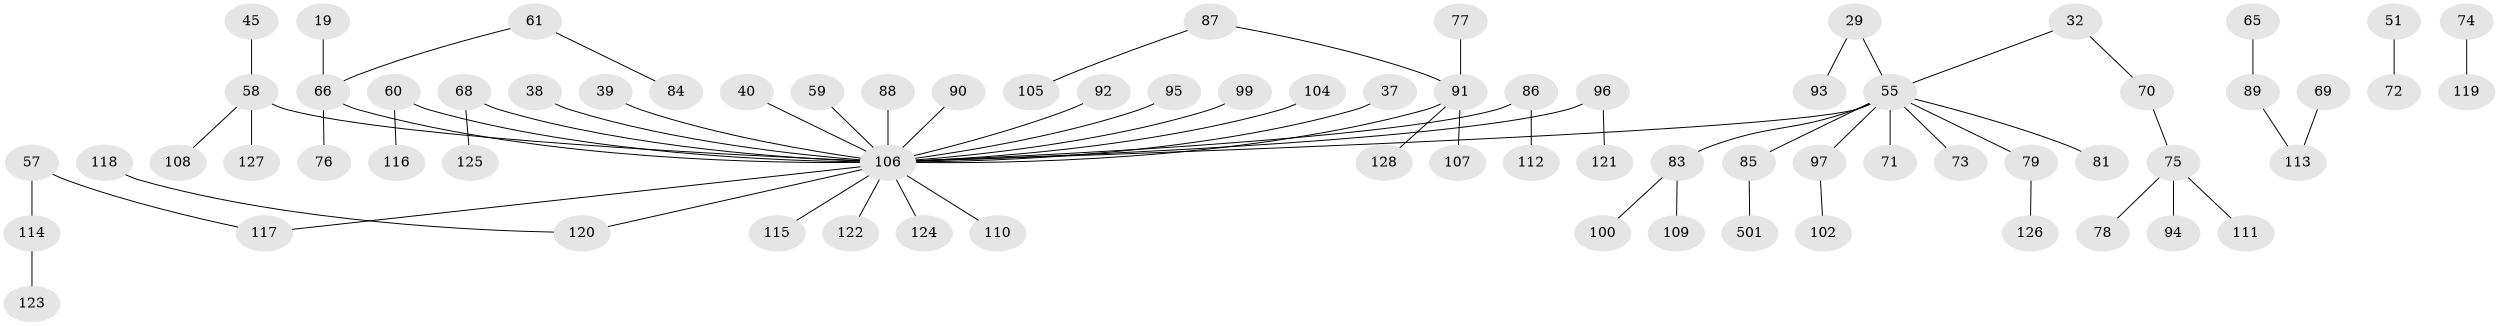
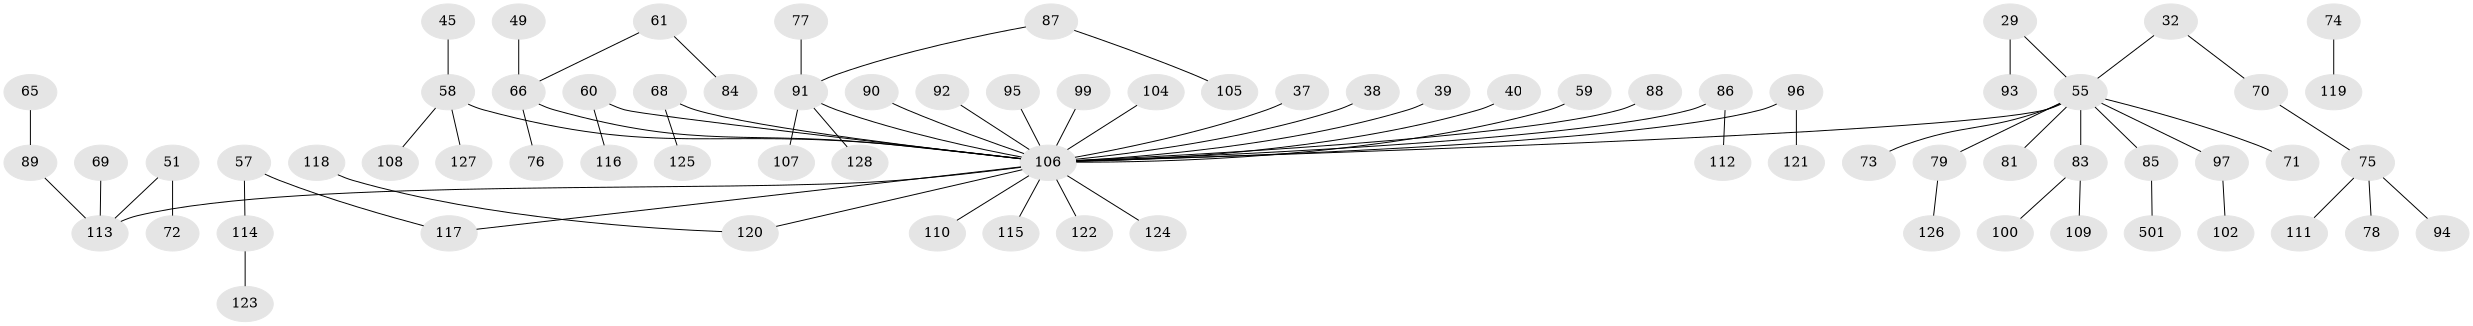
node "19": label "19" -> "49"
edge "106" -- "113": added
edge "51" -- "113": added
